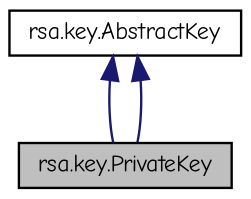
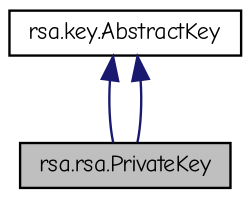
node "rsa.key.PrivateKey": label "rsa.key.PrivateKey" -> "rsa.rsa.PrivateKey"
